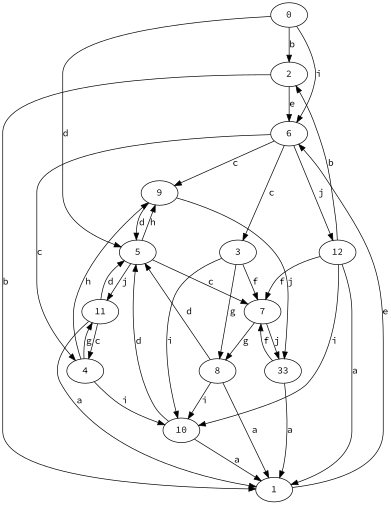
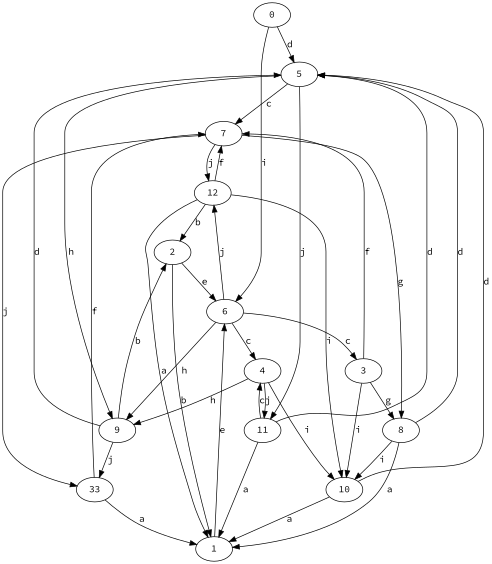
edge "0" -> "2": now "9" -> "2"
edge "7" -> "12": added, label "j"
edge "6" -> "9": label "c" -> "h"
edge "4" -> "11": label "g" -> "j"
